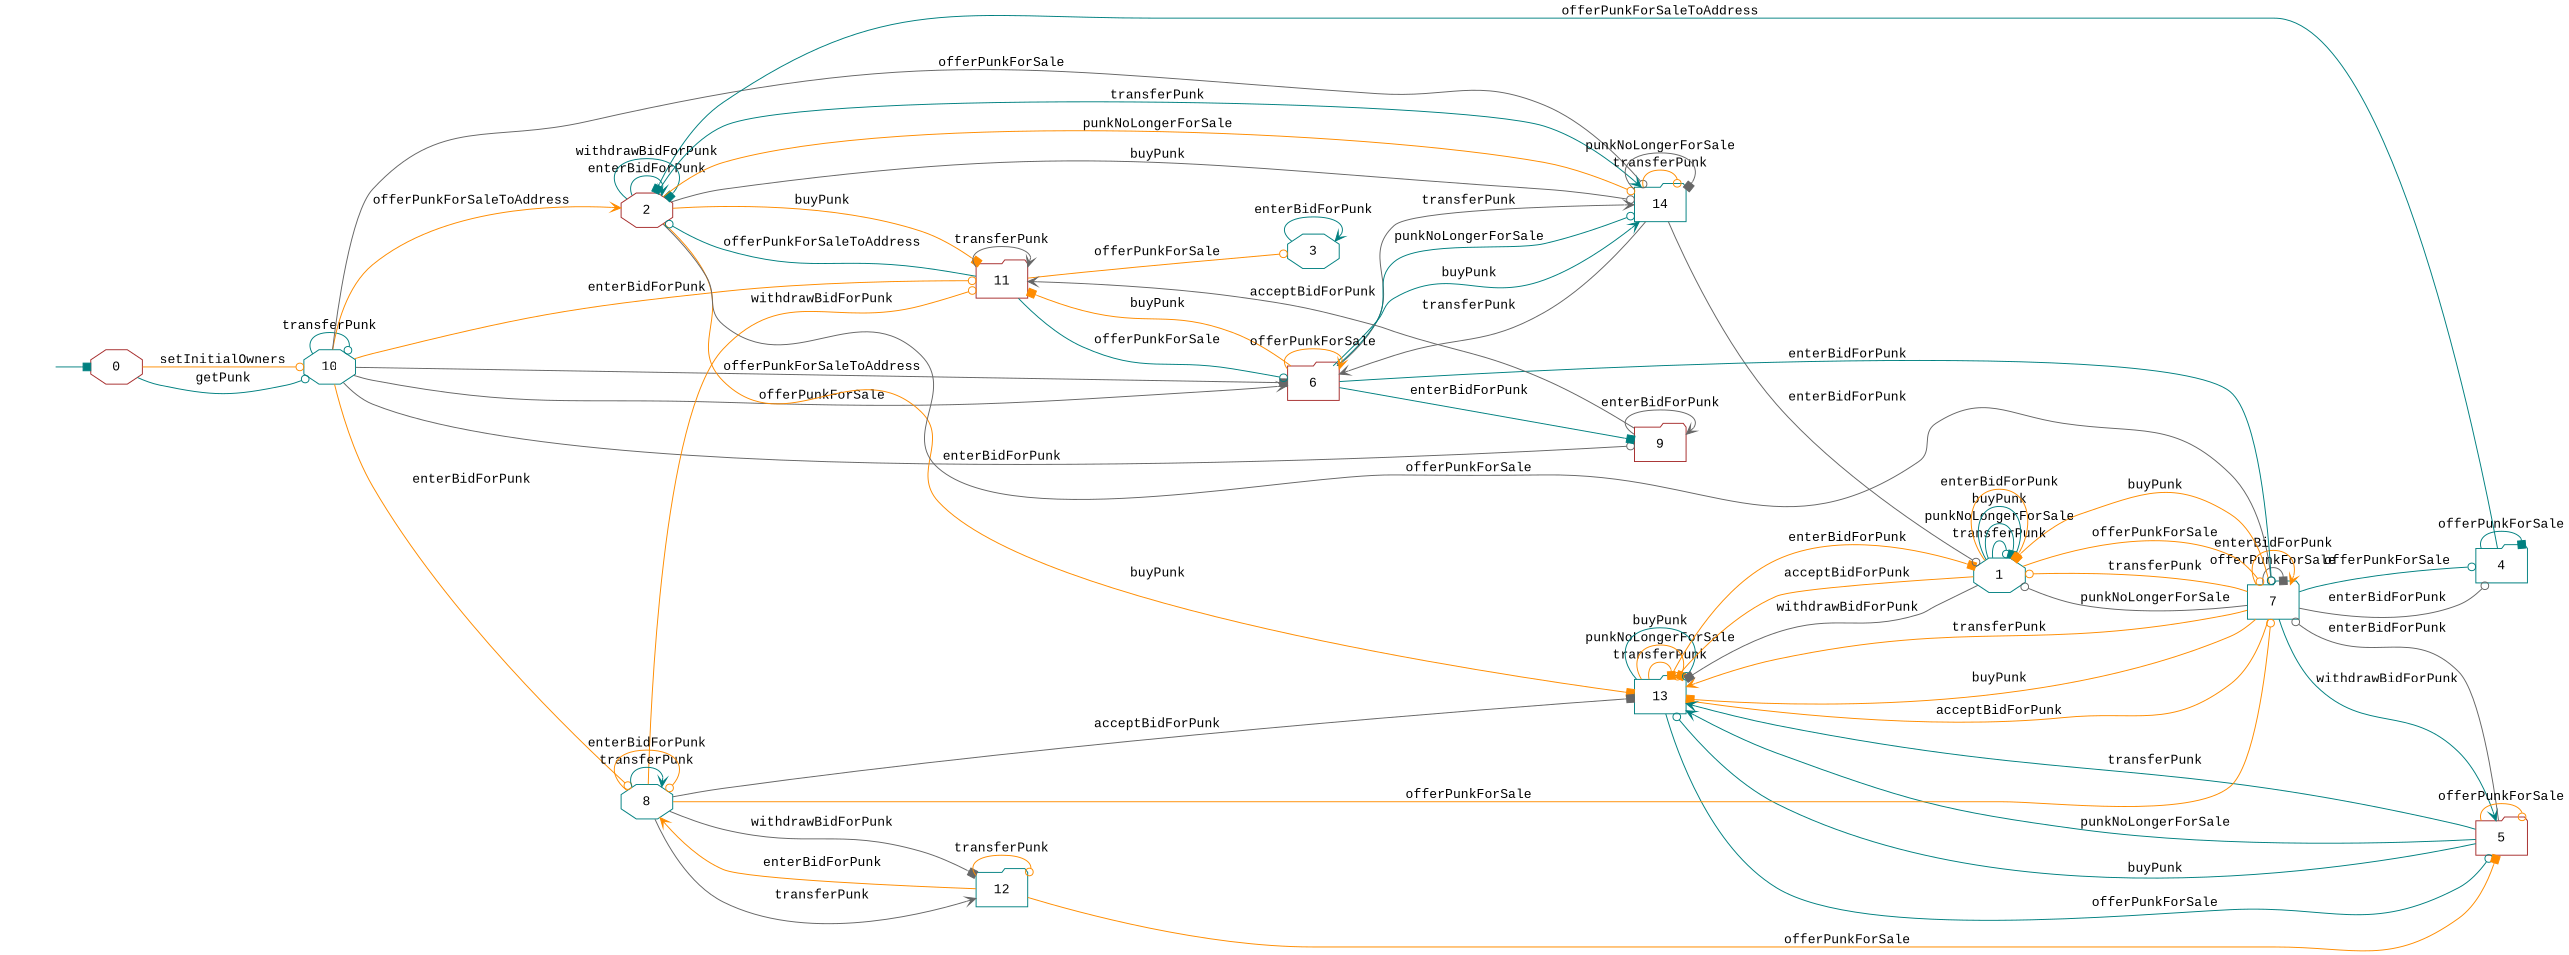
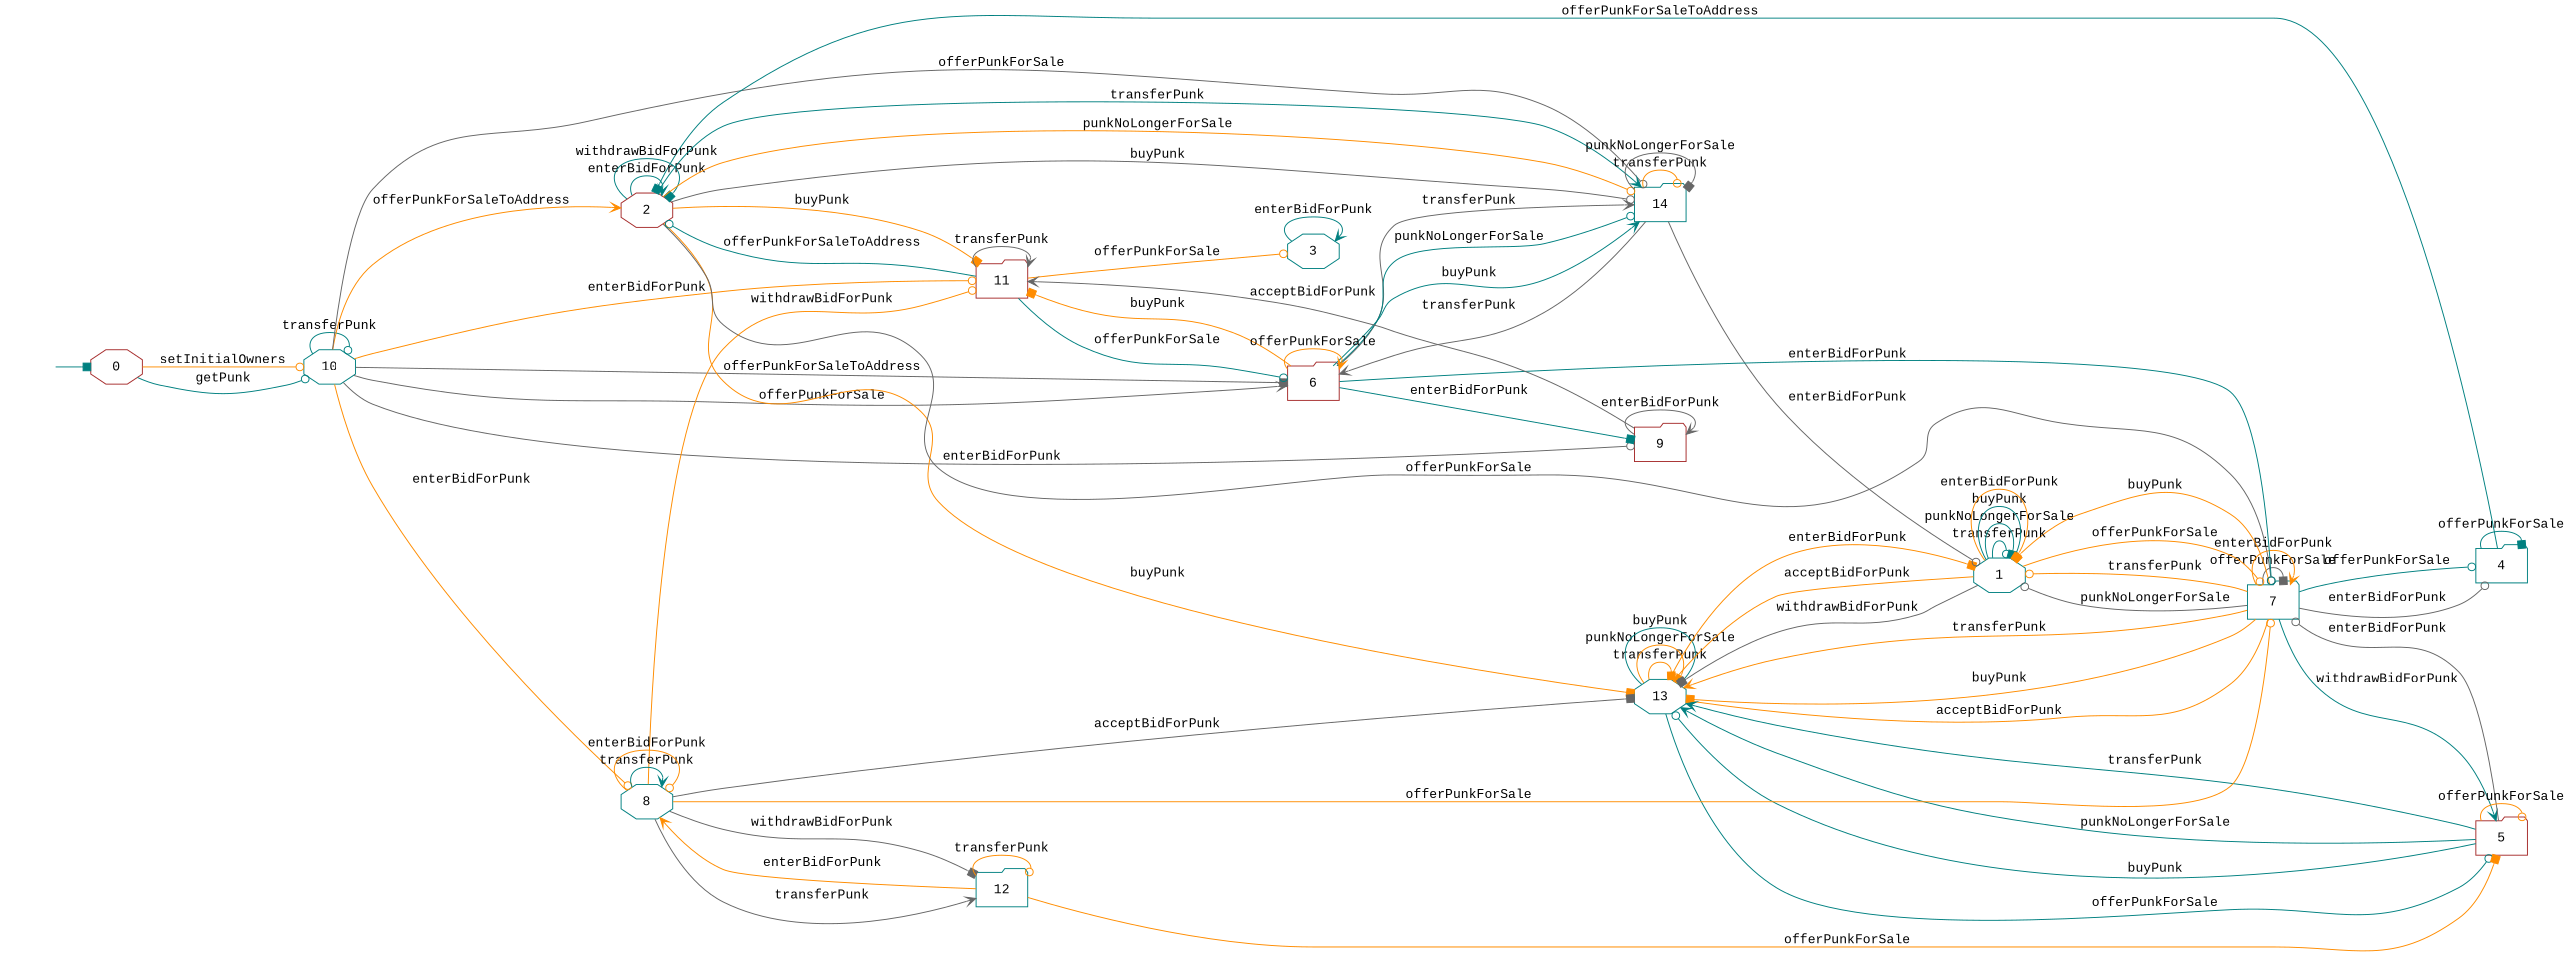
node "13": shape folder -> octagon
